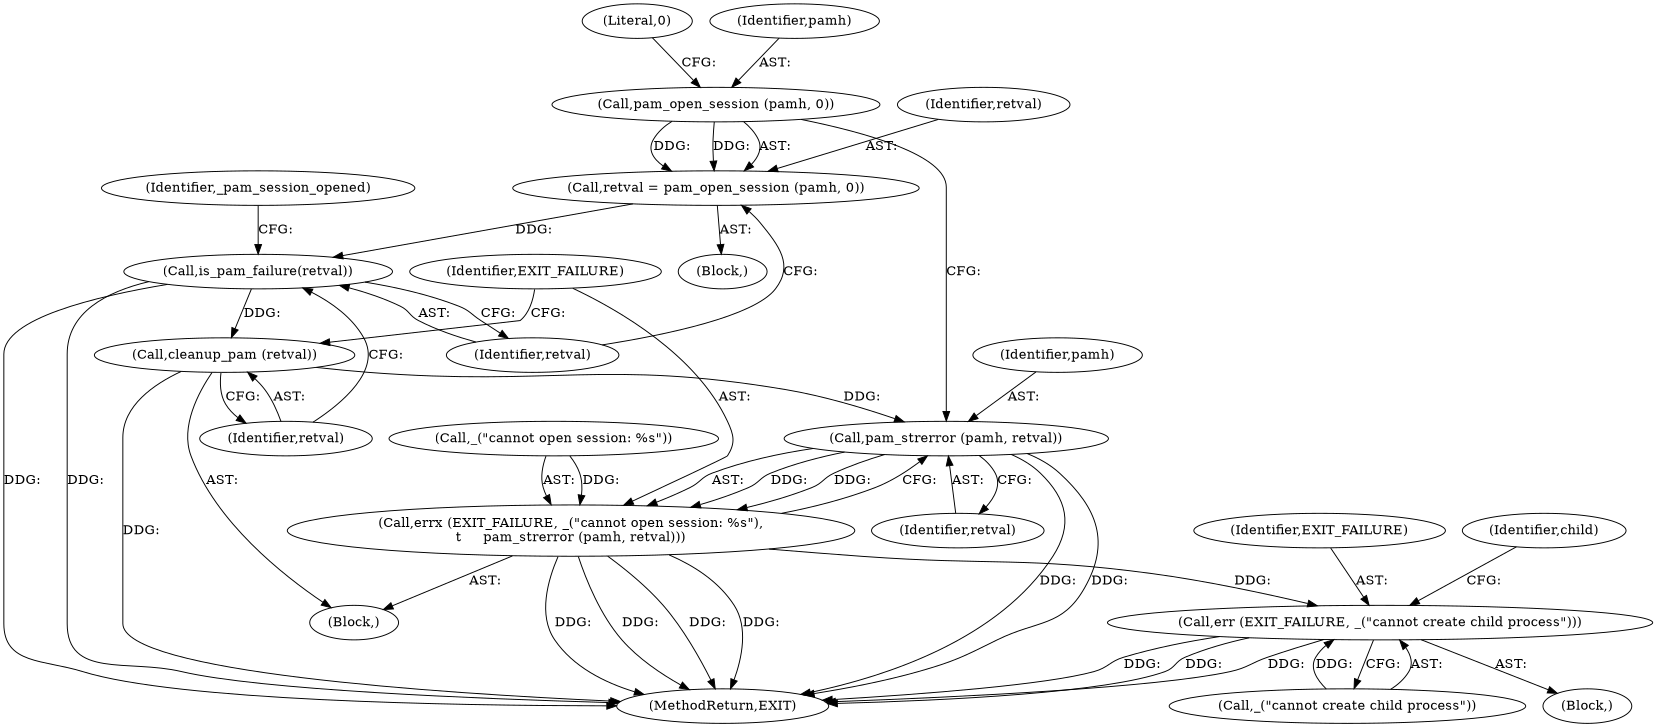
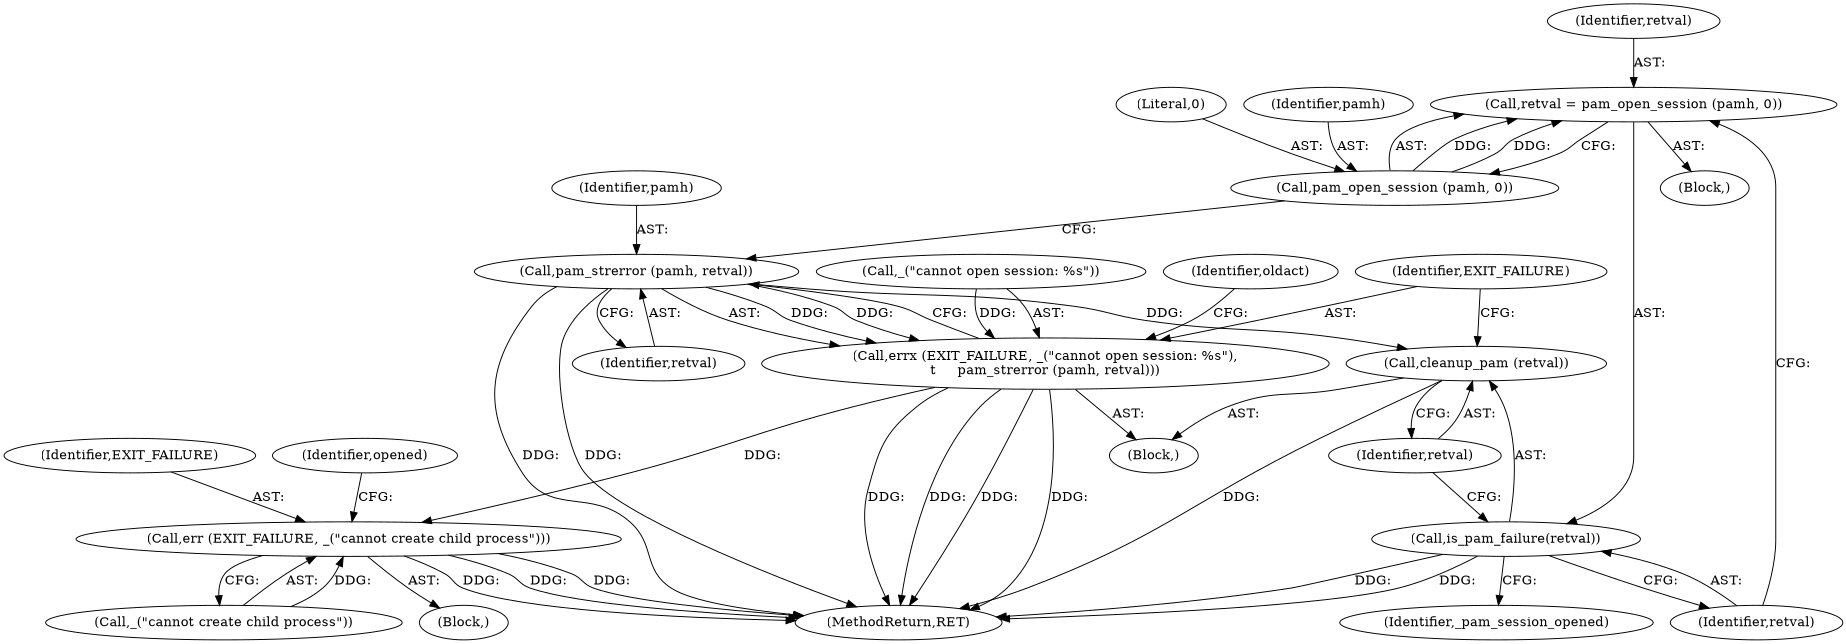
edge "(Literal,0)" -> "(Call,pam_open_session (pamh, 0))": label "CFG: " -> "AST: "
edge "(Call,retval = pam_open_session (pamh, 0))" -> "(Call,pam_open_session (pamh, 0))": added, label "CFG:"
edge "(Identifier,_pam_session_opened)" -> "(Call,is_pam_failure(retval))": reversed
edge "(Call,retval = pam_open_session (pamh, 0))" -> "(Call,is_pam_failure(retval))": label "DDG: " -> "AST: "
node "(Identifier,oldact)": added
edge "(Call,is_pam_failure(retval))" -> "(Call,cleanup_pam (retval))": label "DDG: " -> "AST: "
edge "(Call,cleanup_pam (retval))" -> "(Call,pam_strerror (pamh, retval))": reversed
node "(Identifier,child)": label "(Identifier,child)" -> "(Identifier,opened)"
node "(MethodReturn,EXIT)": label "(MethodReturn,EXIT)" -> "(MethodReturn,RET)"
